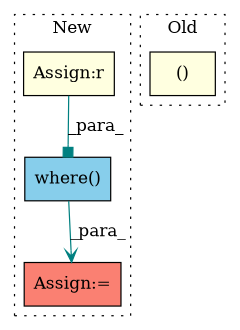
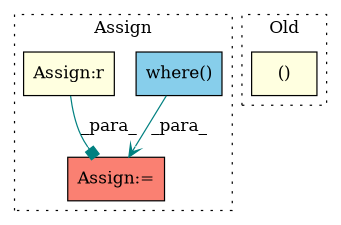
cluster "New": label "New" -> "Assign"
edge "Assign:r" -> "where()": now "Assign:r" -> "Assign:="
